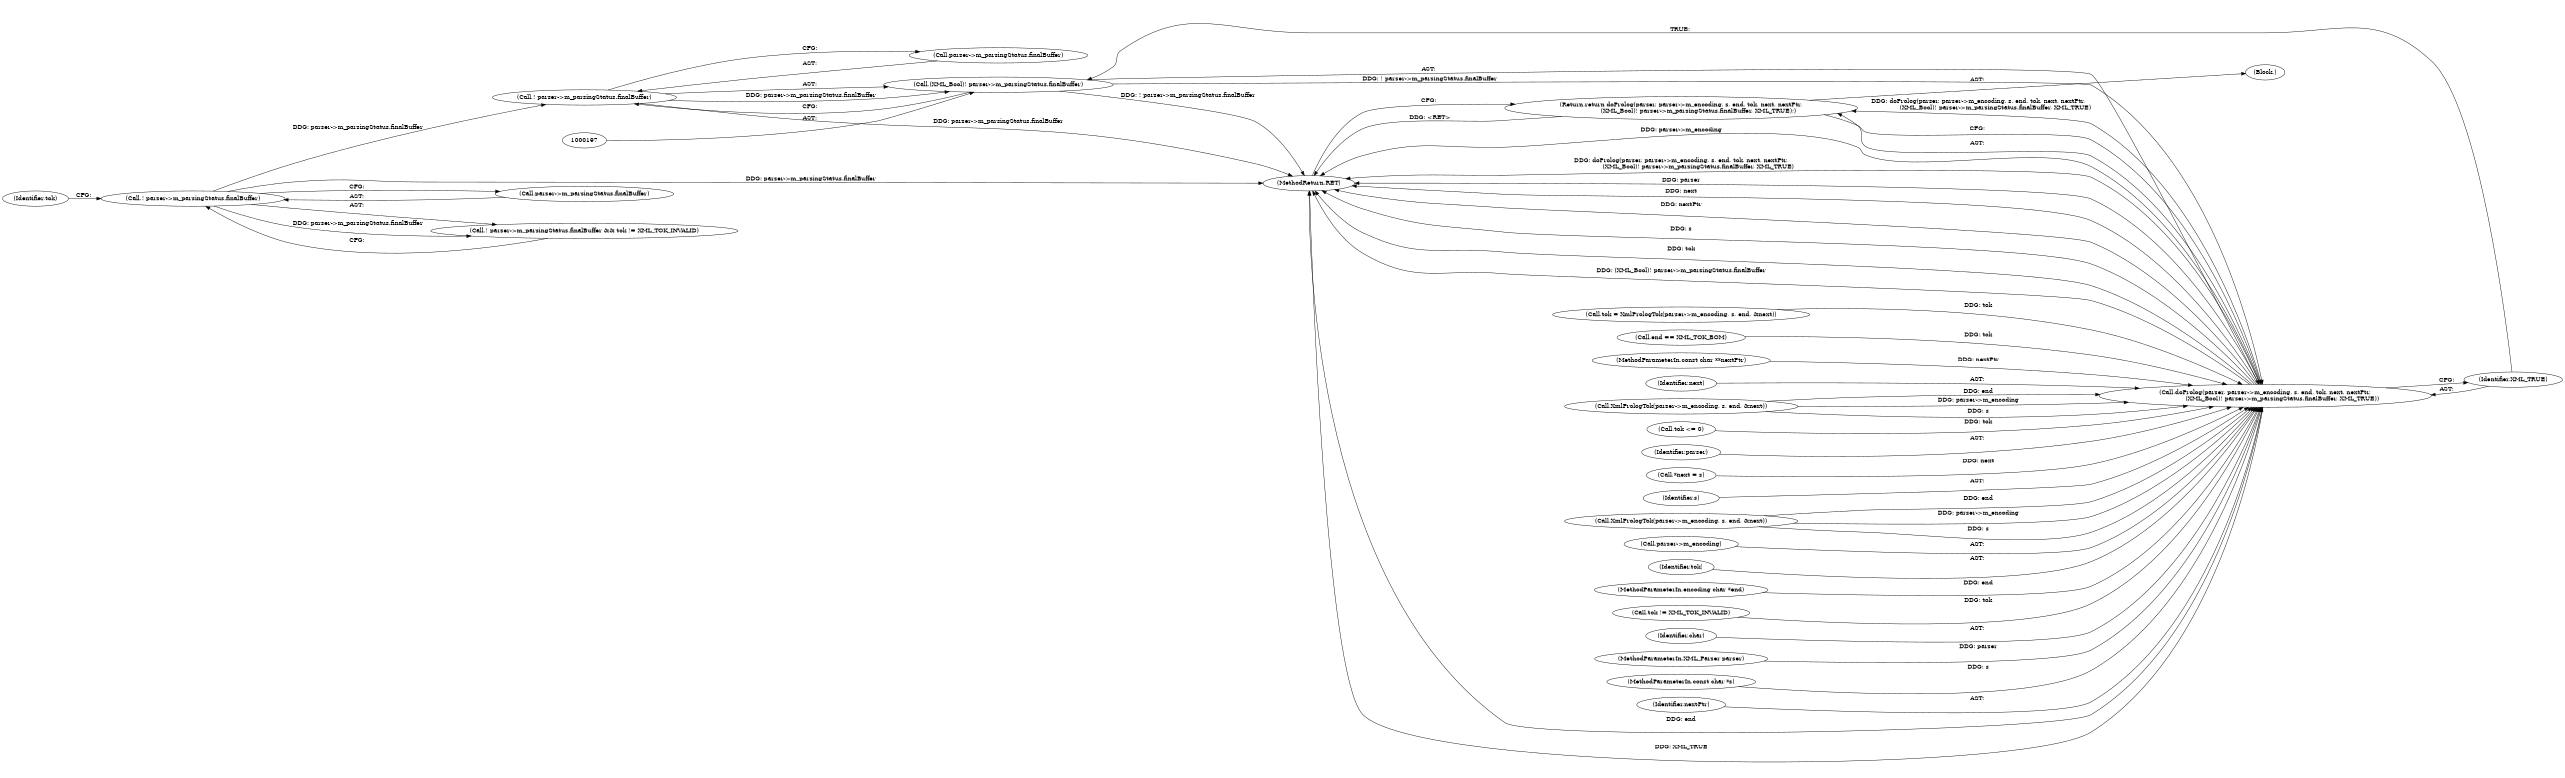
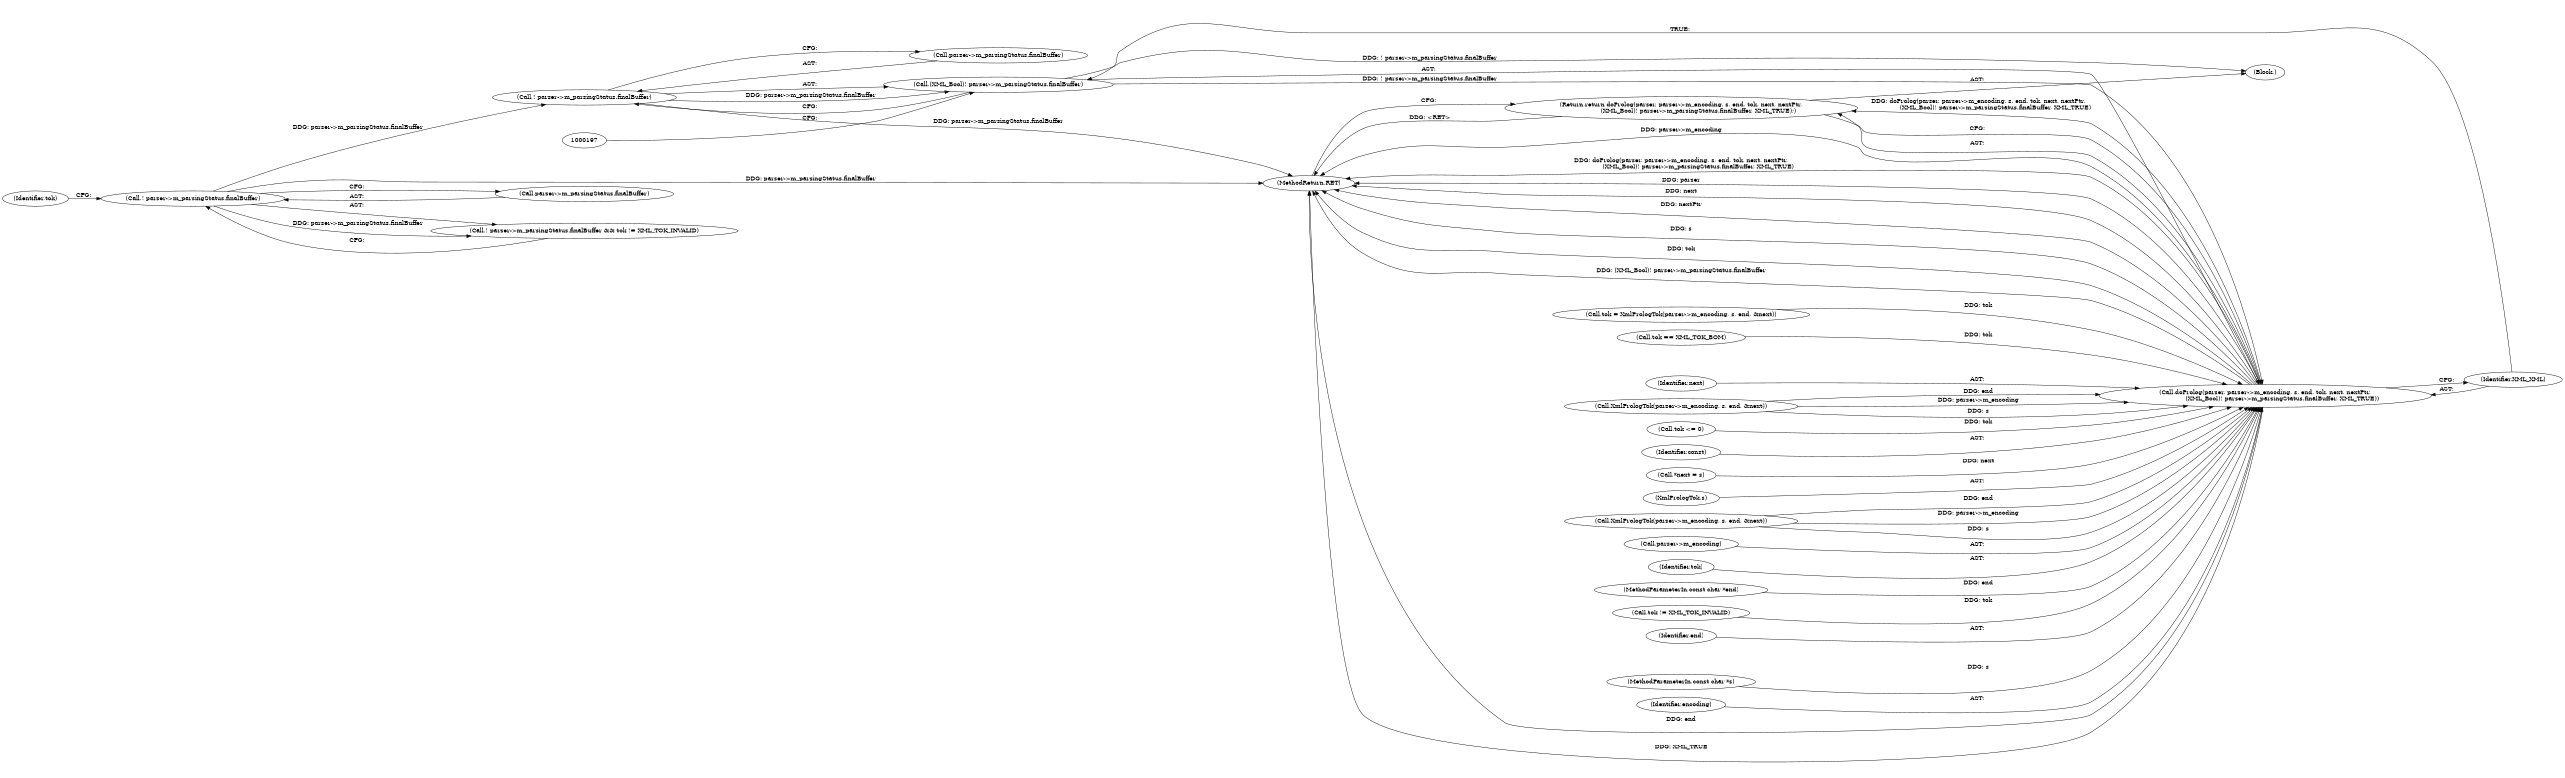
edge "(Call,(XML_Bool)! parser->m_parsingStatus.finalBuffer)" -> "(MethodReturn,RET)": now "(Call,(XML_Bool)! parser->m_parsingStatus.finalBuffer)" -> "(Block,)"
edge "1000197" -> "(Call,(XML_Bool)! parser->m_parsingStatus.finalBuffer)": label "AST: " -> "CFG: "
node "(Call,end == XML_TOK_BOM)": label "(Call,end == XML_TOK_BOM)" -> "(Call,tok == XML_TOK_BOM)"
node "(MethodParameterIn,const char **nextPtr)": removed
node "(Identifier,XML_TRUE)": label "(Identifier,XML_TRUE)" -> "(Identifier,XML_XML)"
node "(Identifier,parser)": label "(Identifier,parser)" -> "(Identifier,const)"
node "(Identifier,s)": label "(Identifier,s)" -> "(XmlPrologTok,s)"
node "(MethodParameterIn,encoding char *end)": label "(MethodParameterIn,encoding char *end)" -> "(MethodParameterIn,const char *end)"
node "(Identifier,char)": label "(Identifier,char)" -> "(Identifier,end)"
node "(MethodParameterIn,XML_Parser parser)": removed
node "(Identifier,nextPtr)": label "(Identifier,nextPtr)" -> "(Identifier,encoding)"
